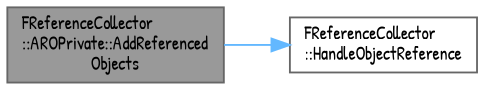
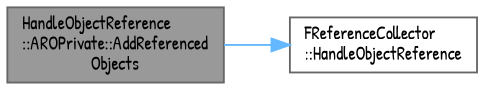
node "FReferenceCollector ::AROPrivate::AddReferenced Objects": label "FReferenceCollector ::AROPrivate::AddReferenced Objects" -> "HandleObjectReference ::AROPrivate::AddReferenced Objects"
